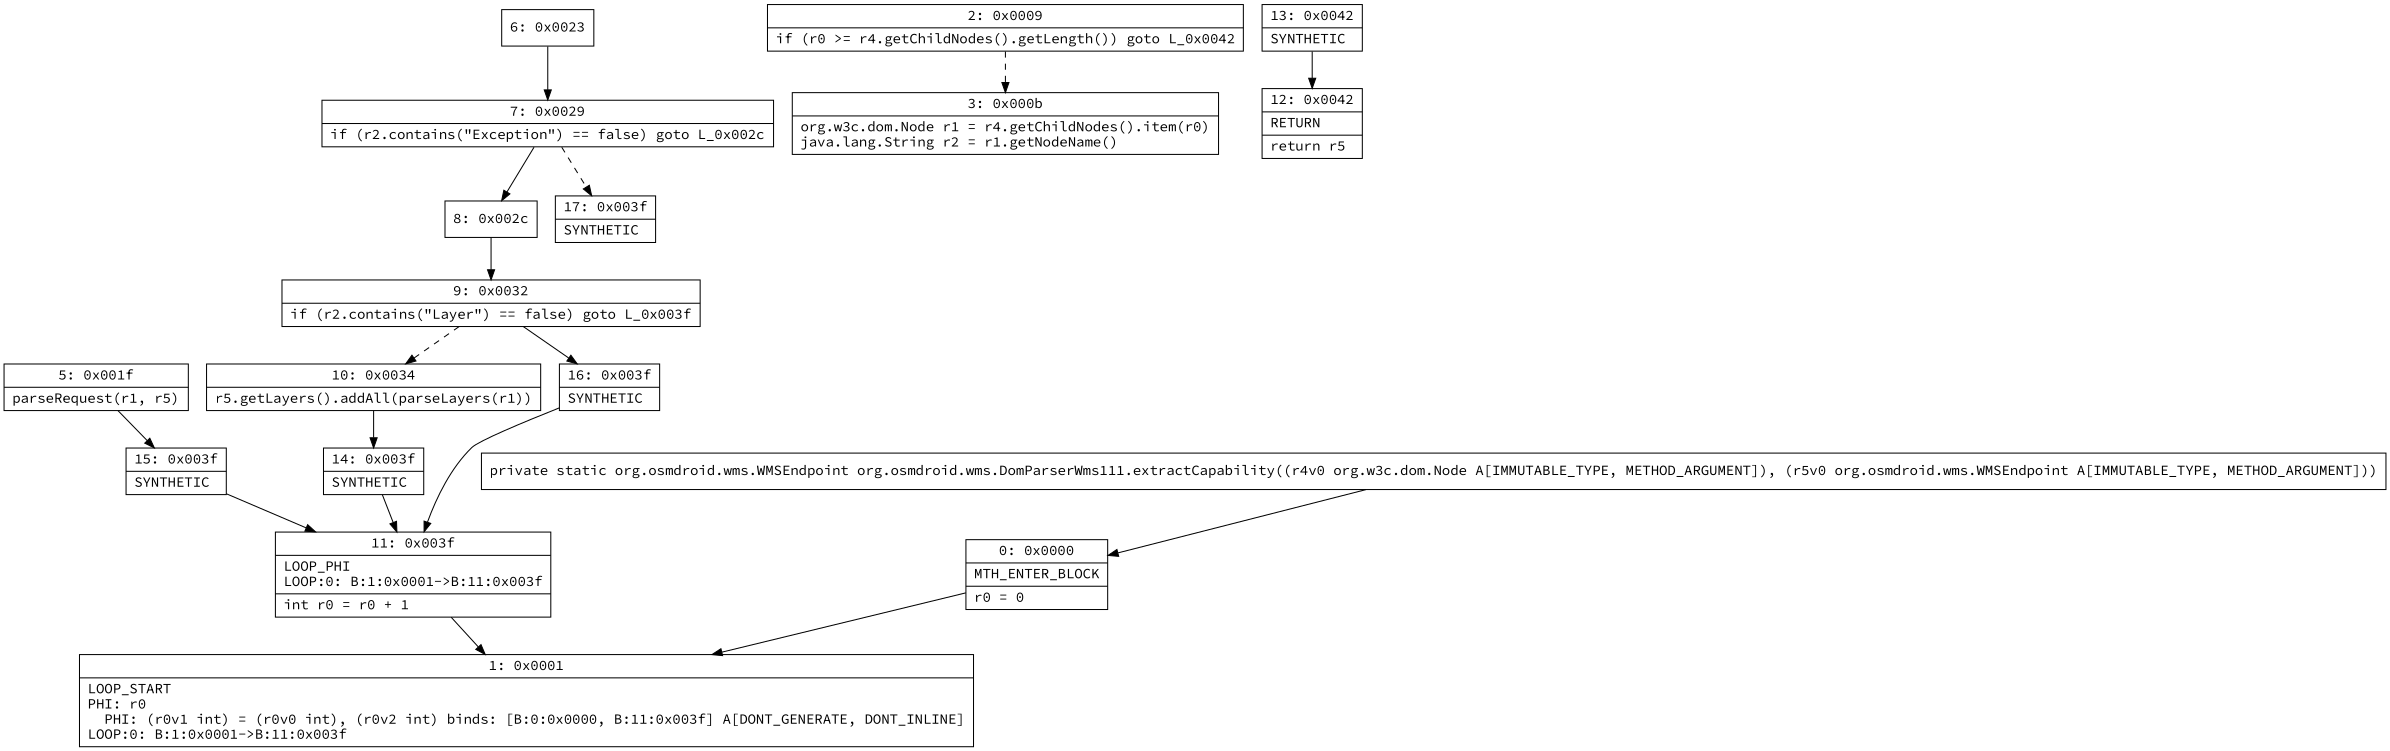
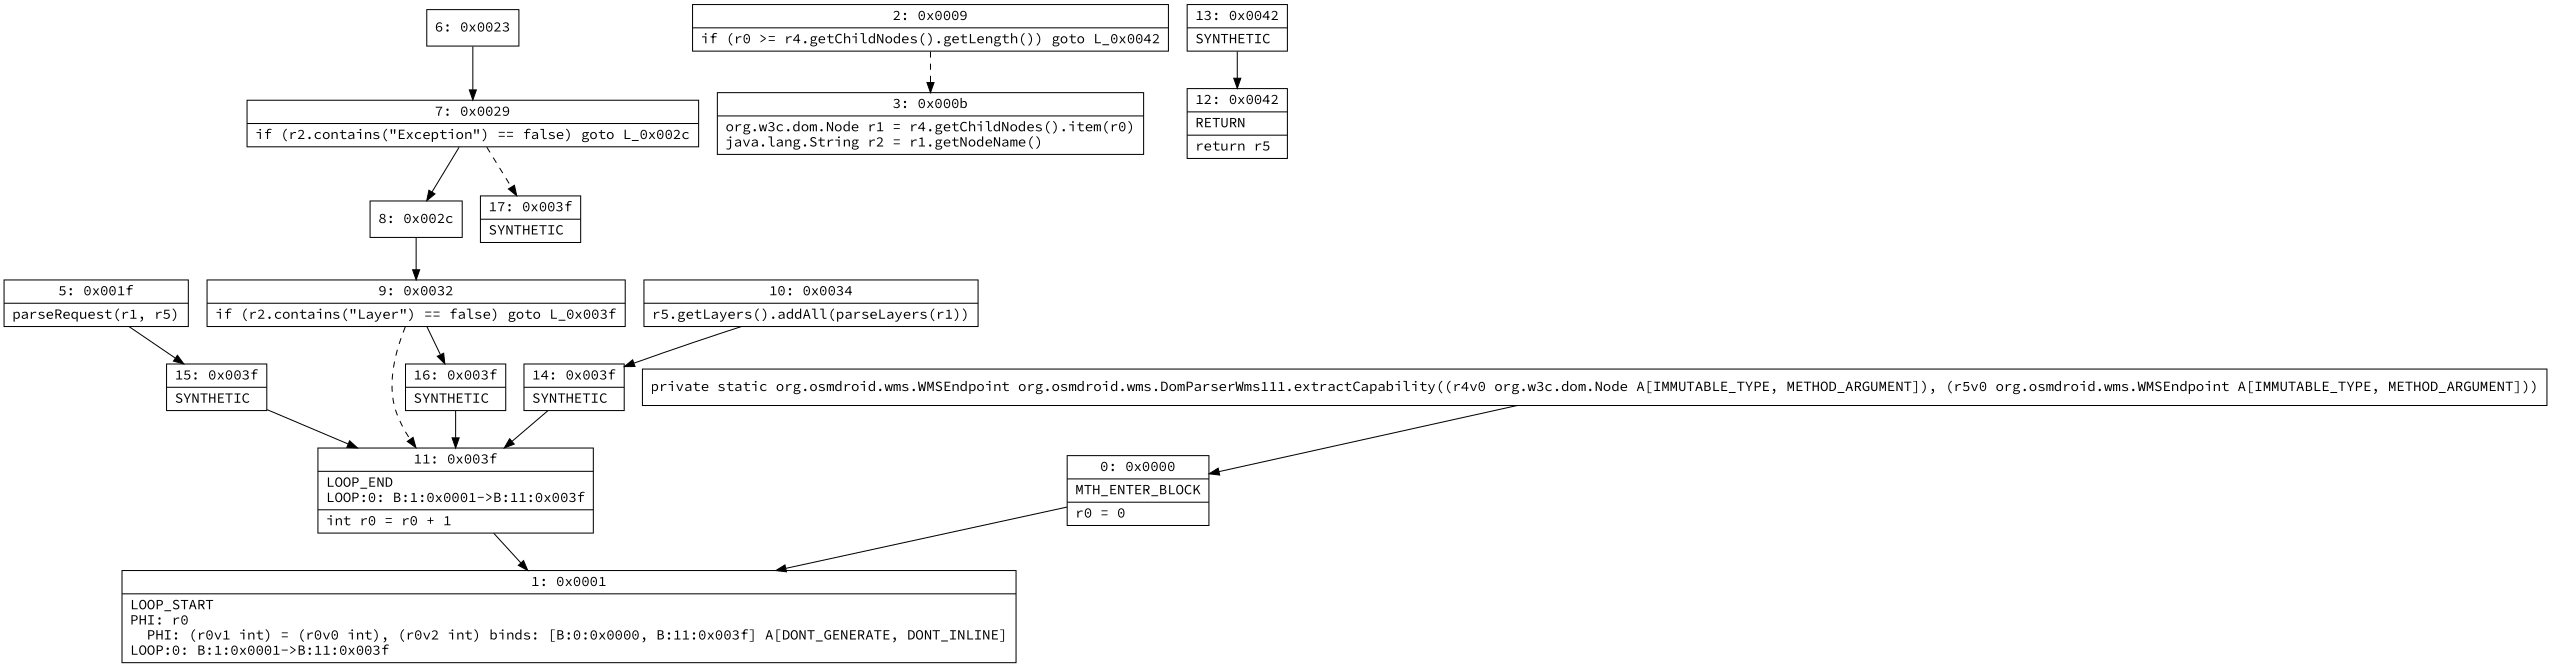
edge "9: 0x0032" -> "10: 0x0034": now "9: 0x0032" -> "11: 0x003f"
node "11: 0x003f": text "LOOP_PHI" -> "LOOP_END"
